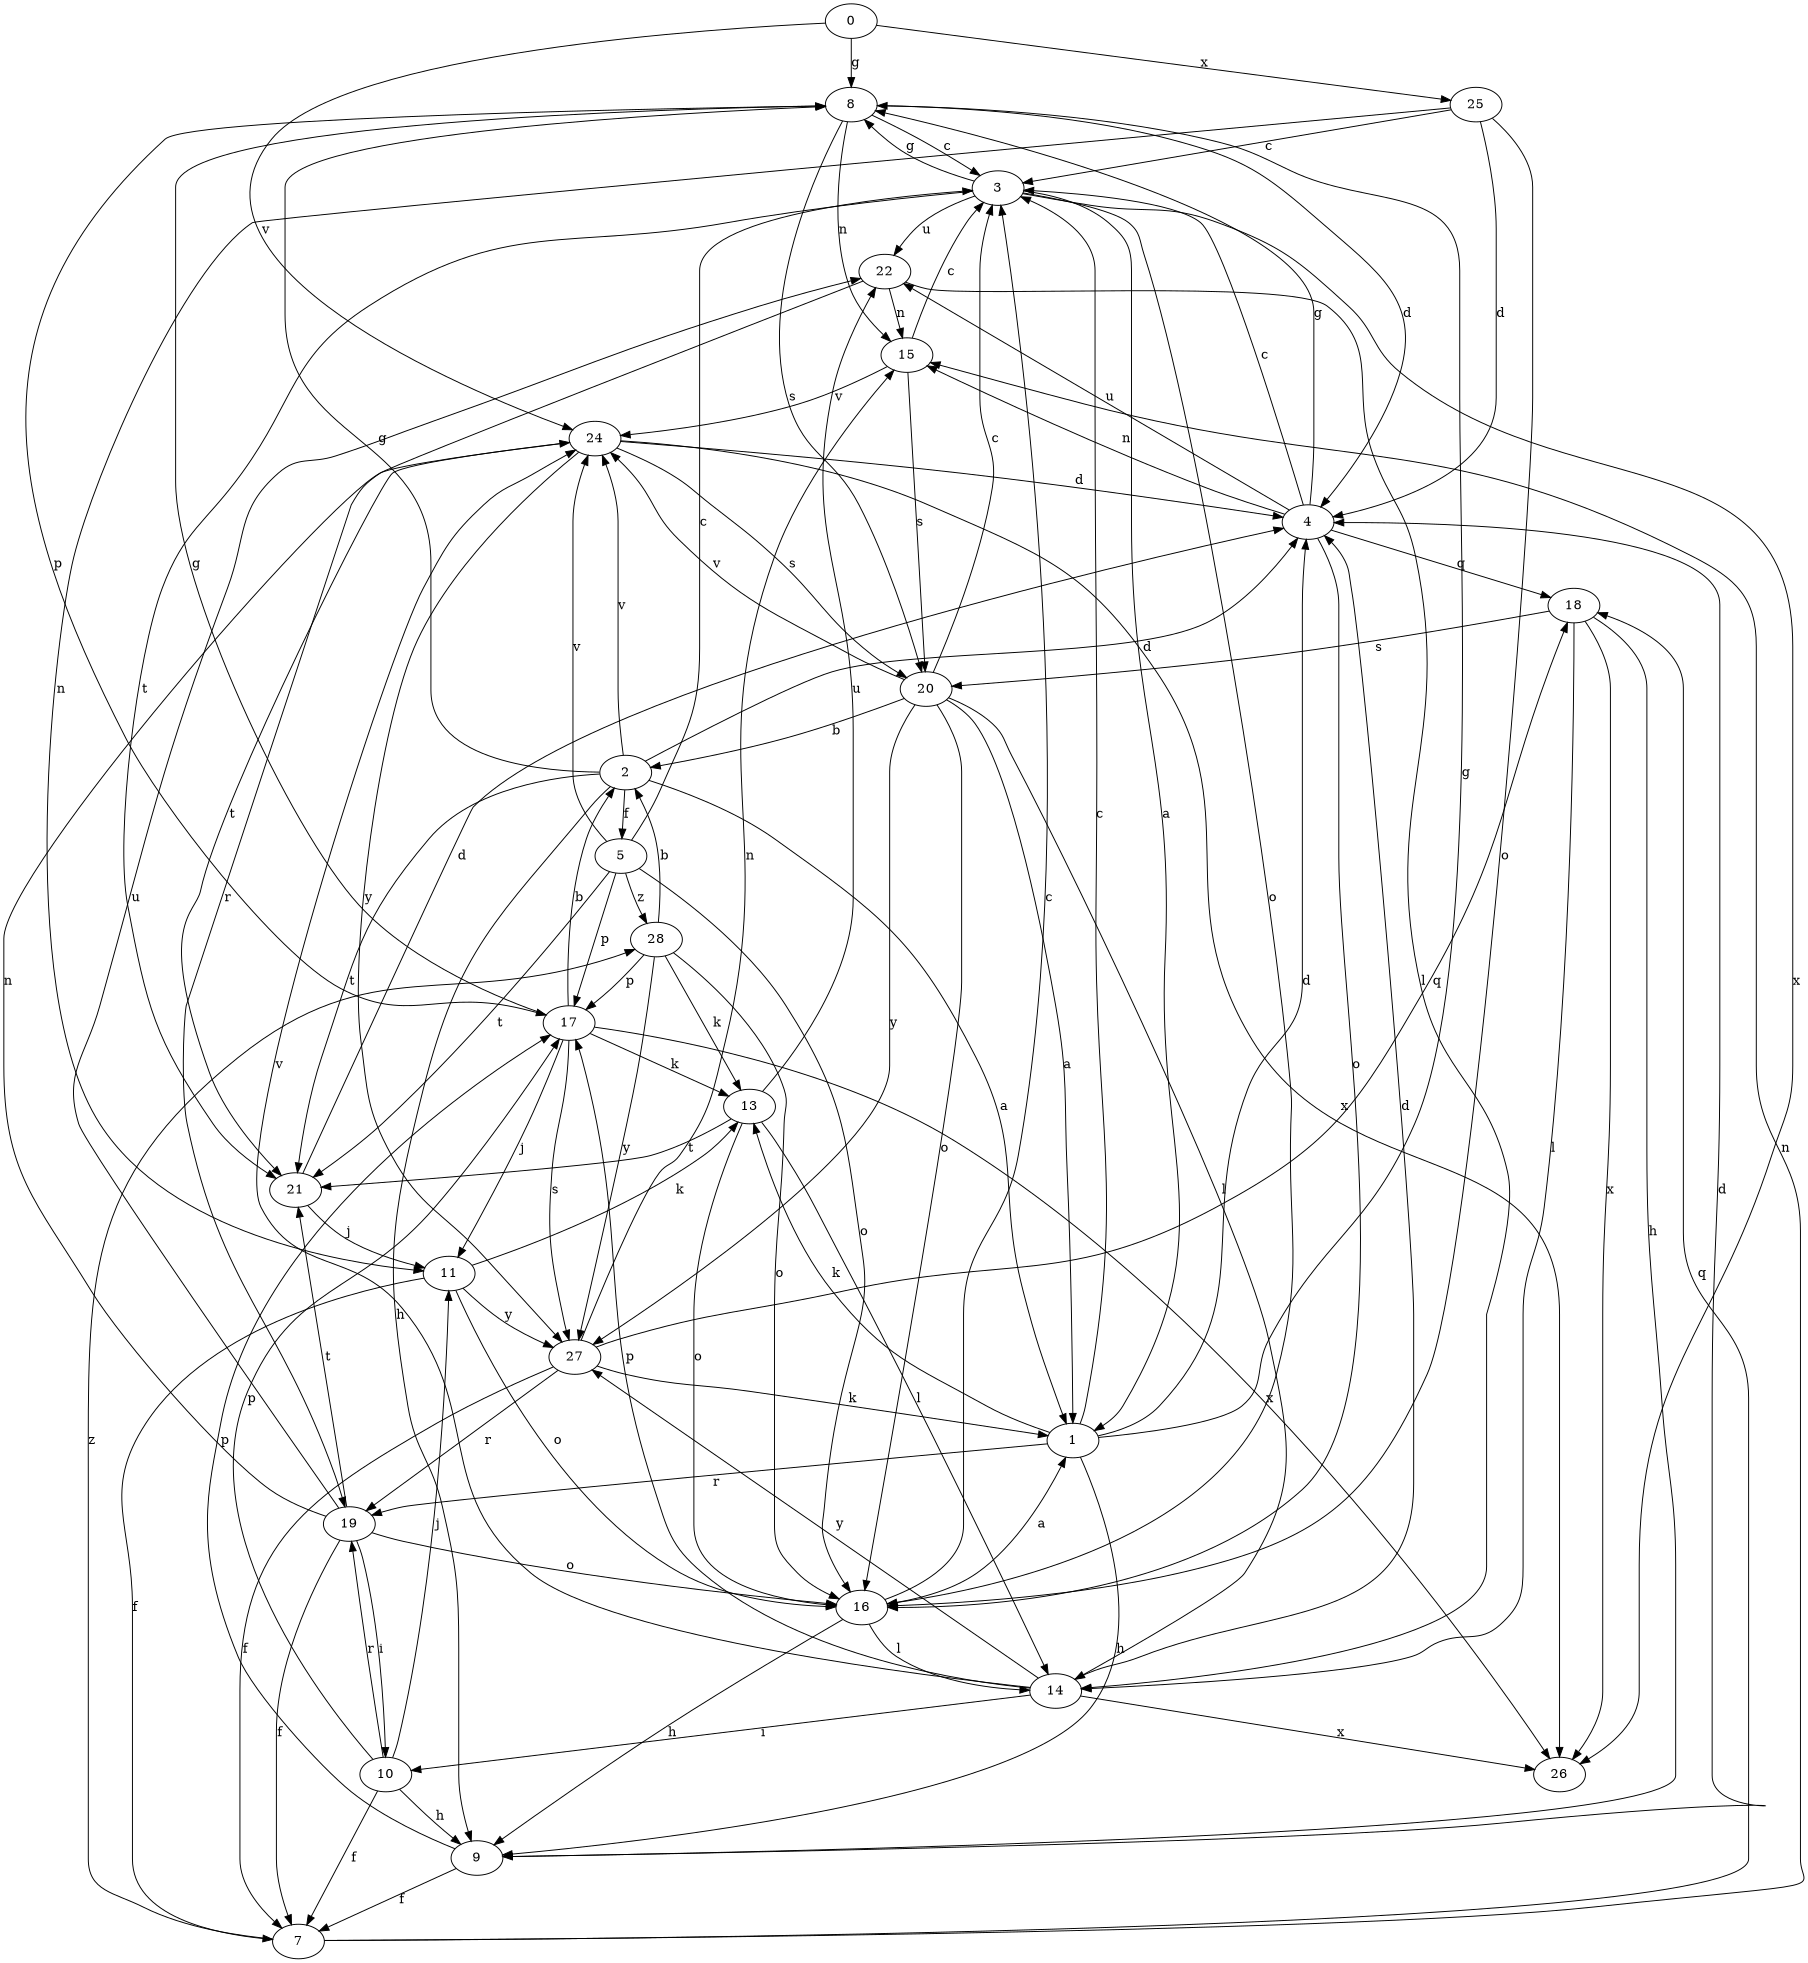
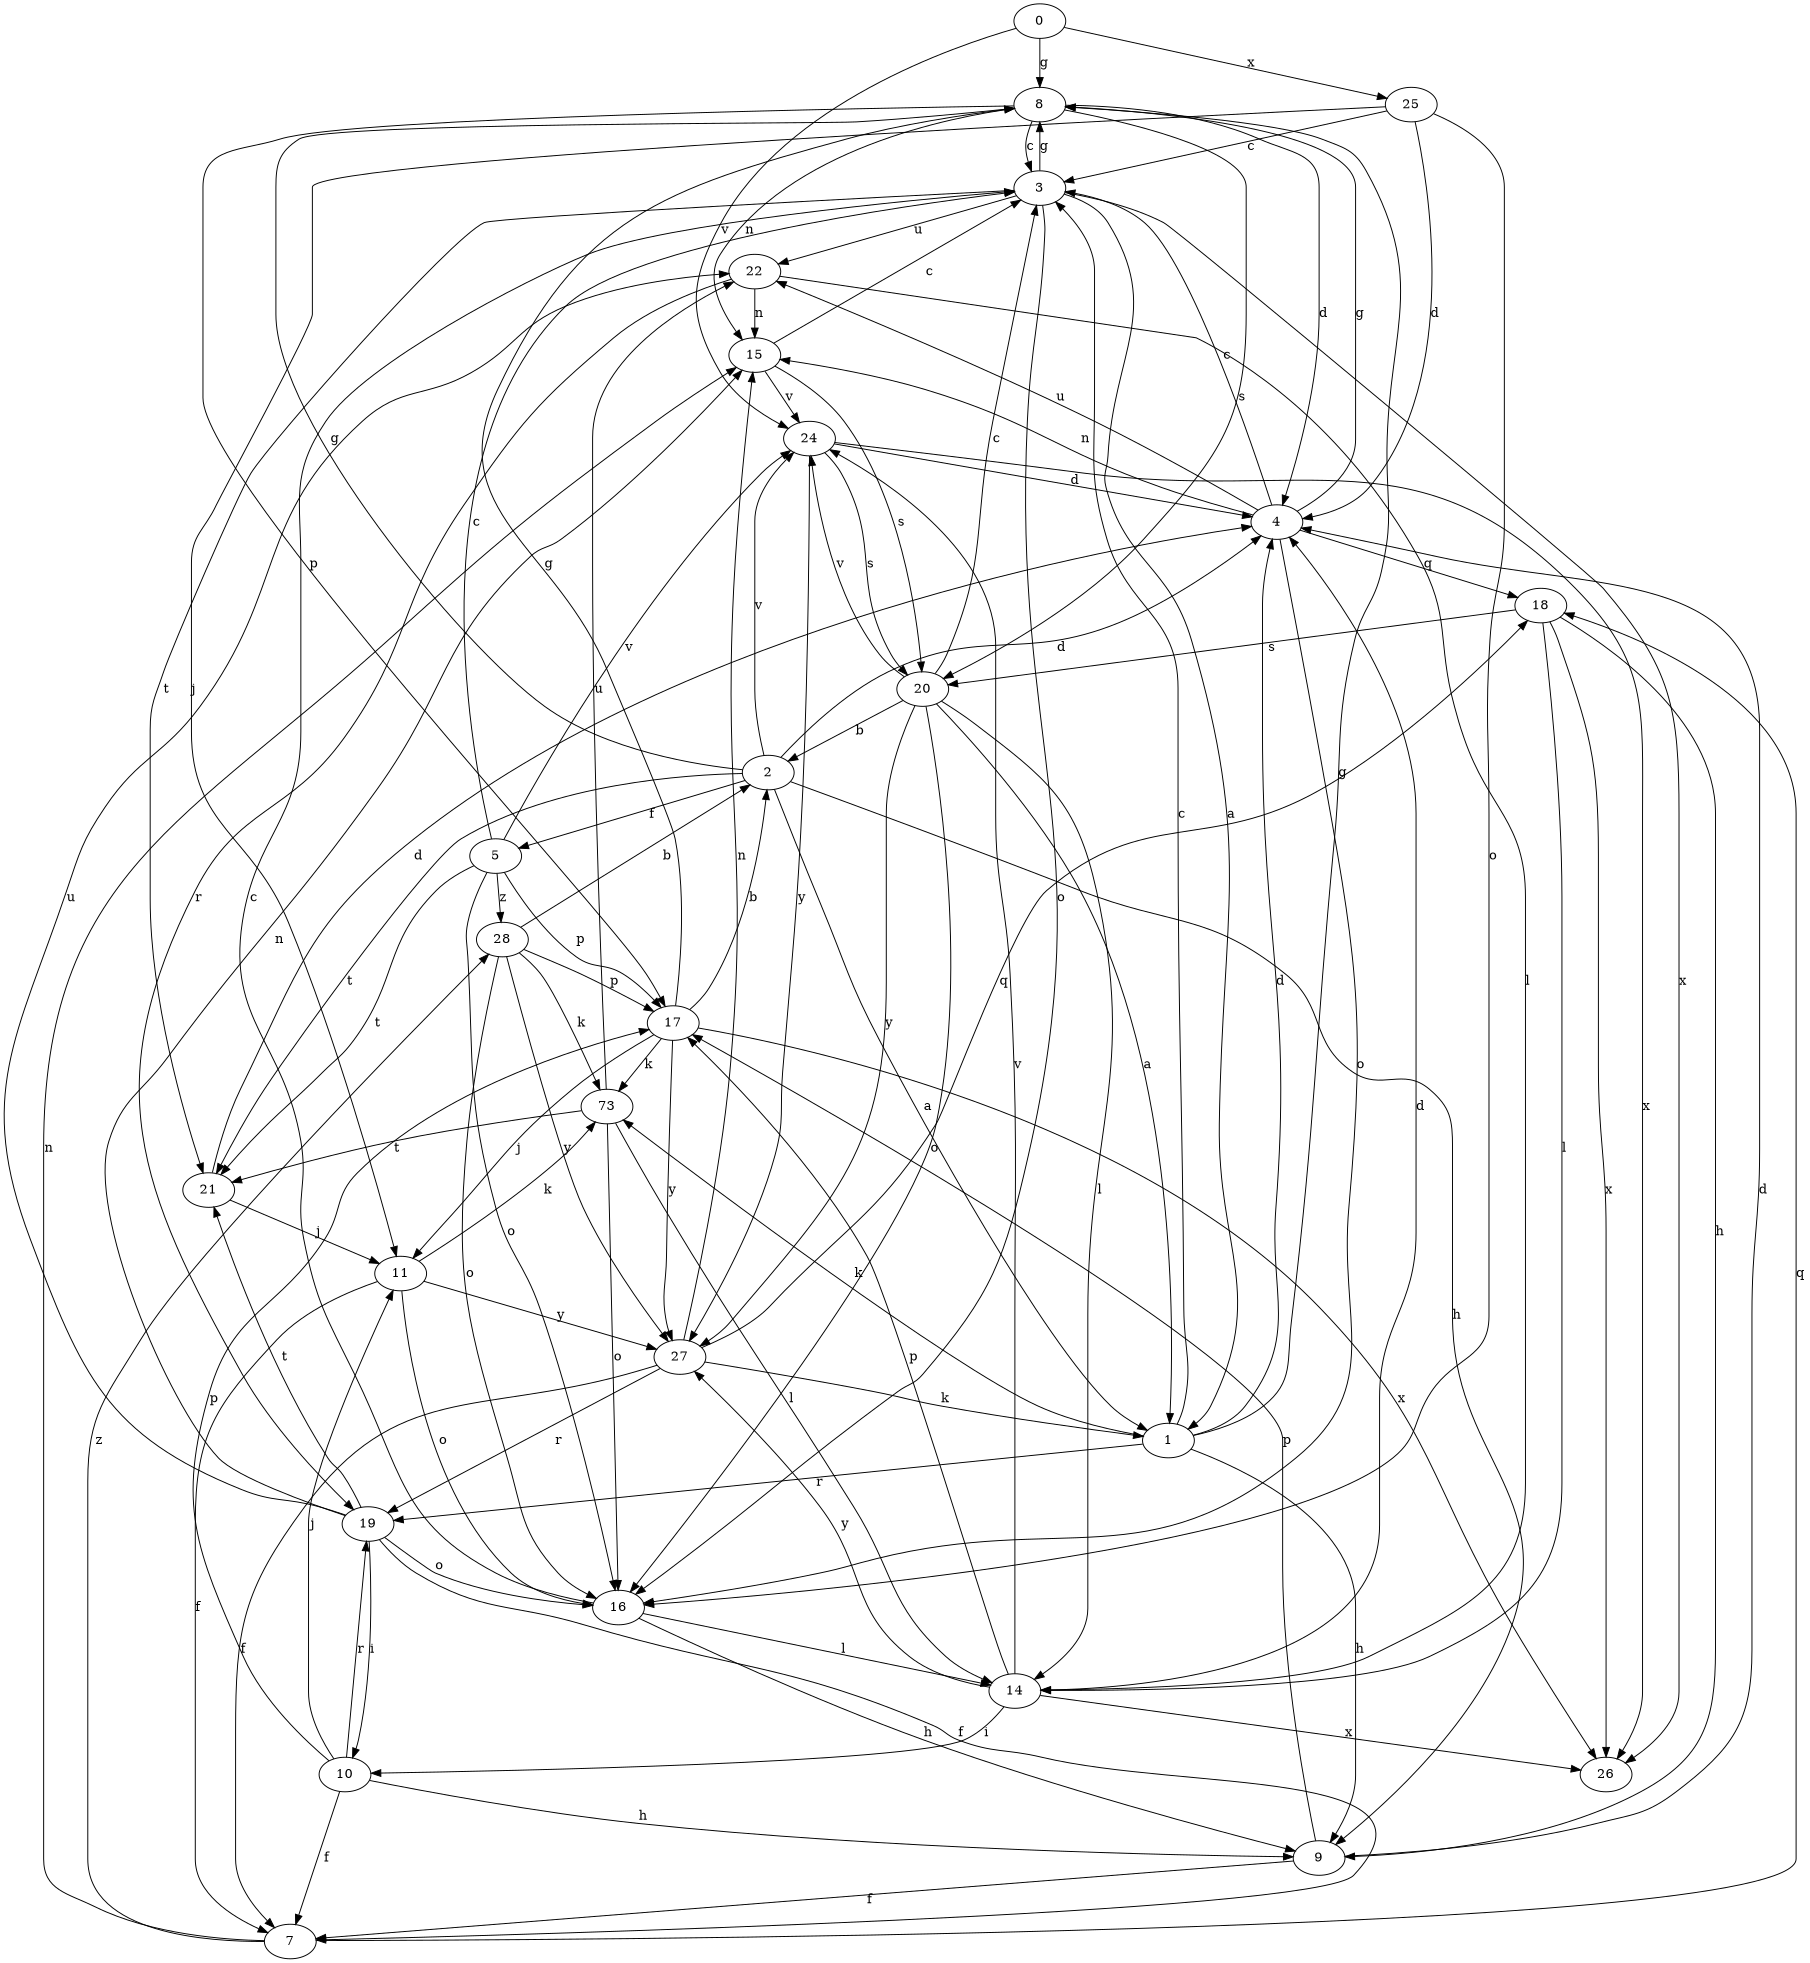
edge "25" -> "11": label "n" -> "j"
edge "24" -> "21": removed, label "t"
edge "19" -> "24": now "19" -> "15"
node "13": label "13" -> "73"
edge "17" -> "27": label "s" -> "y"
edge "16" -> "1": removed, label "a"
